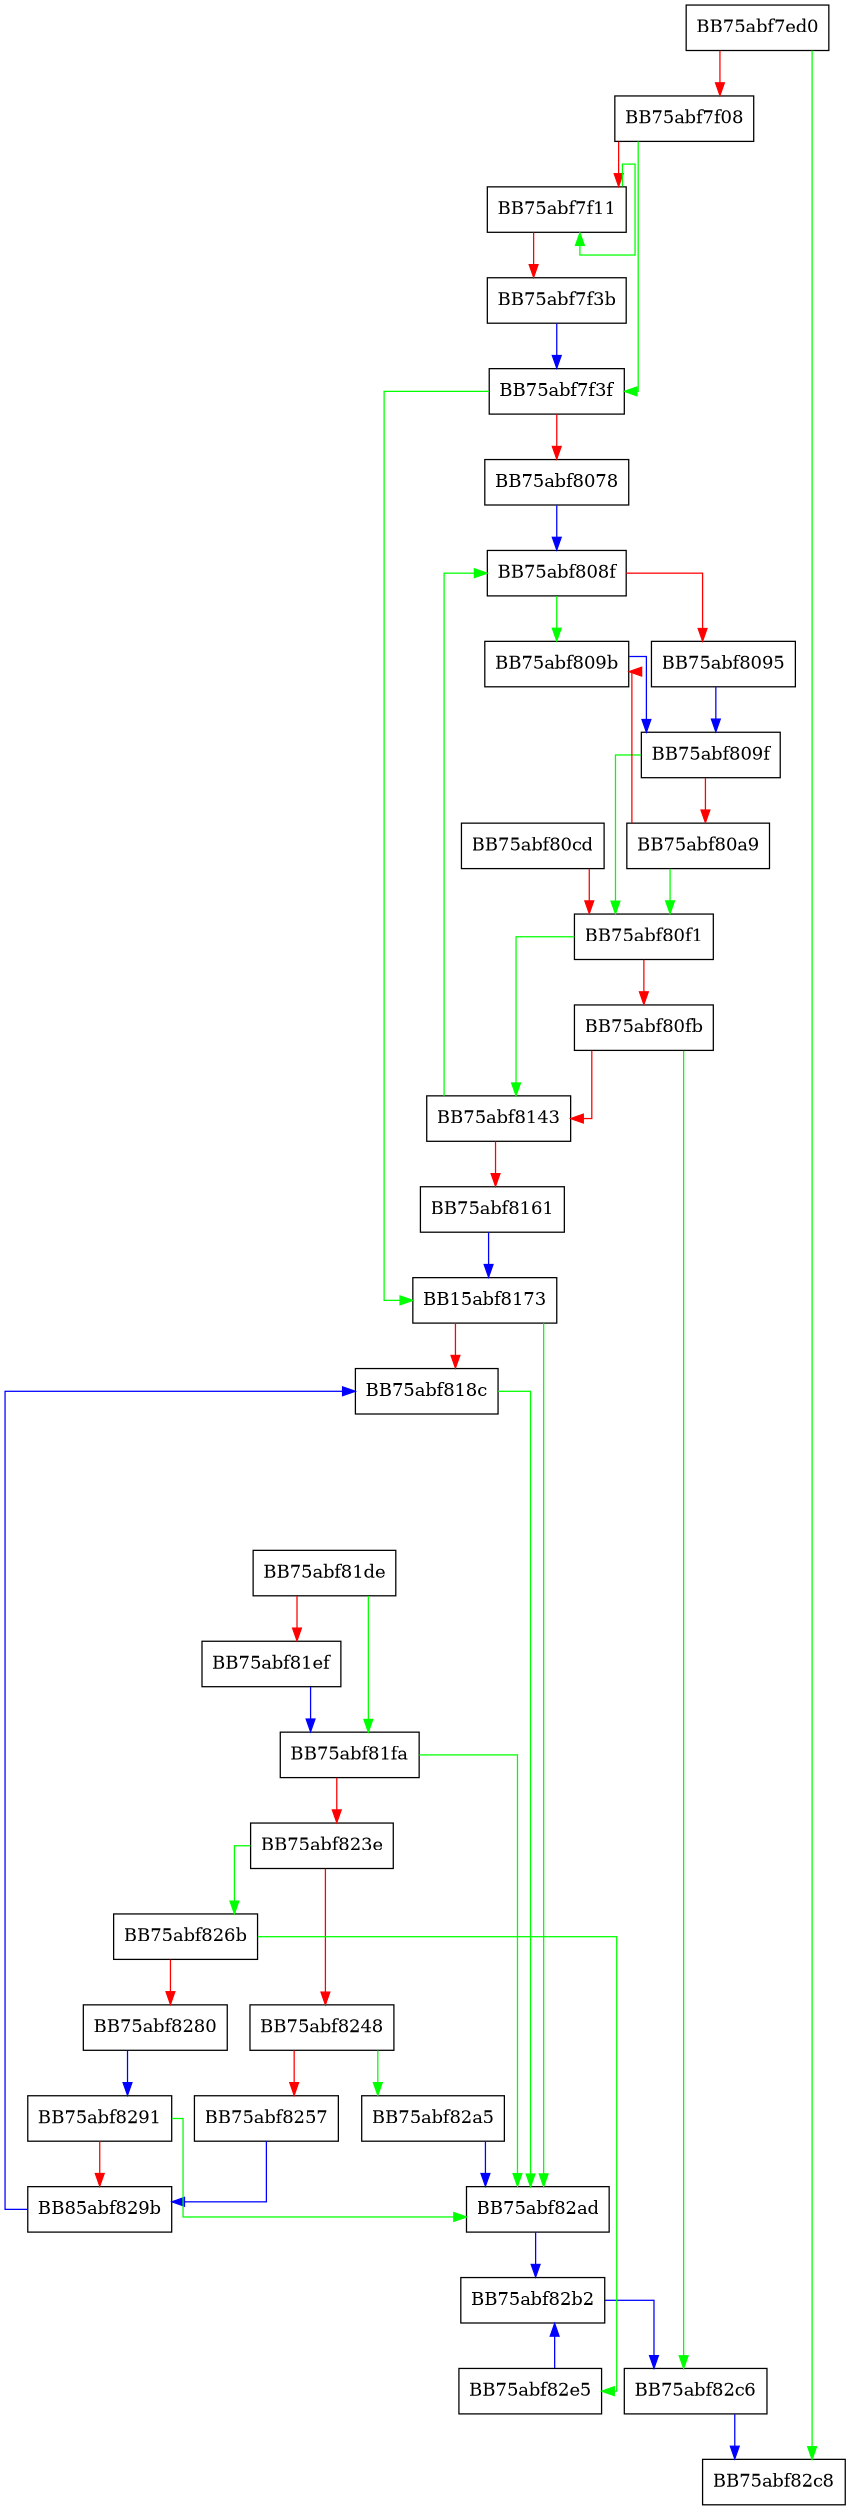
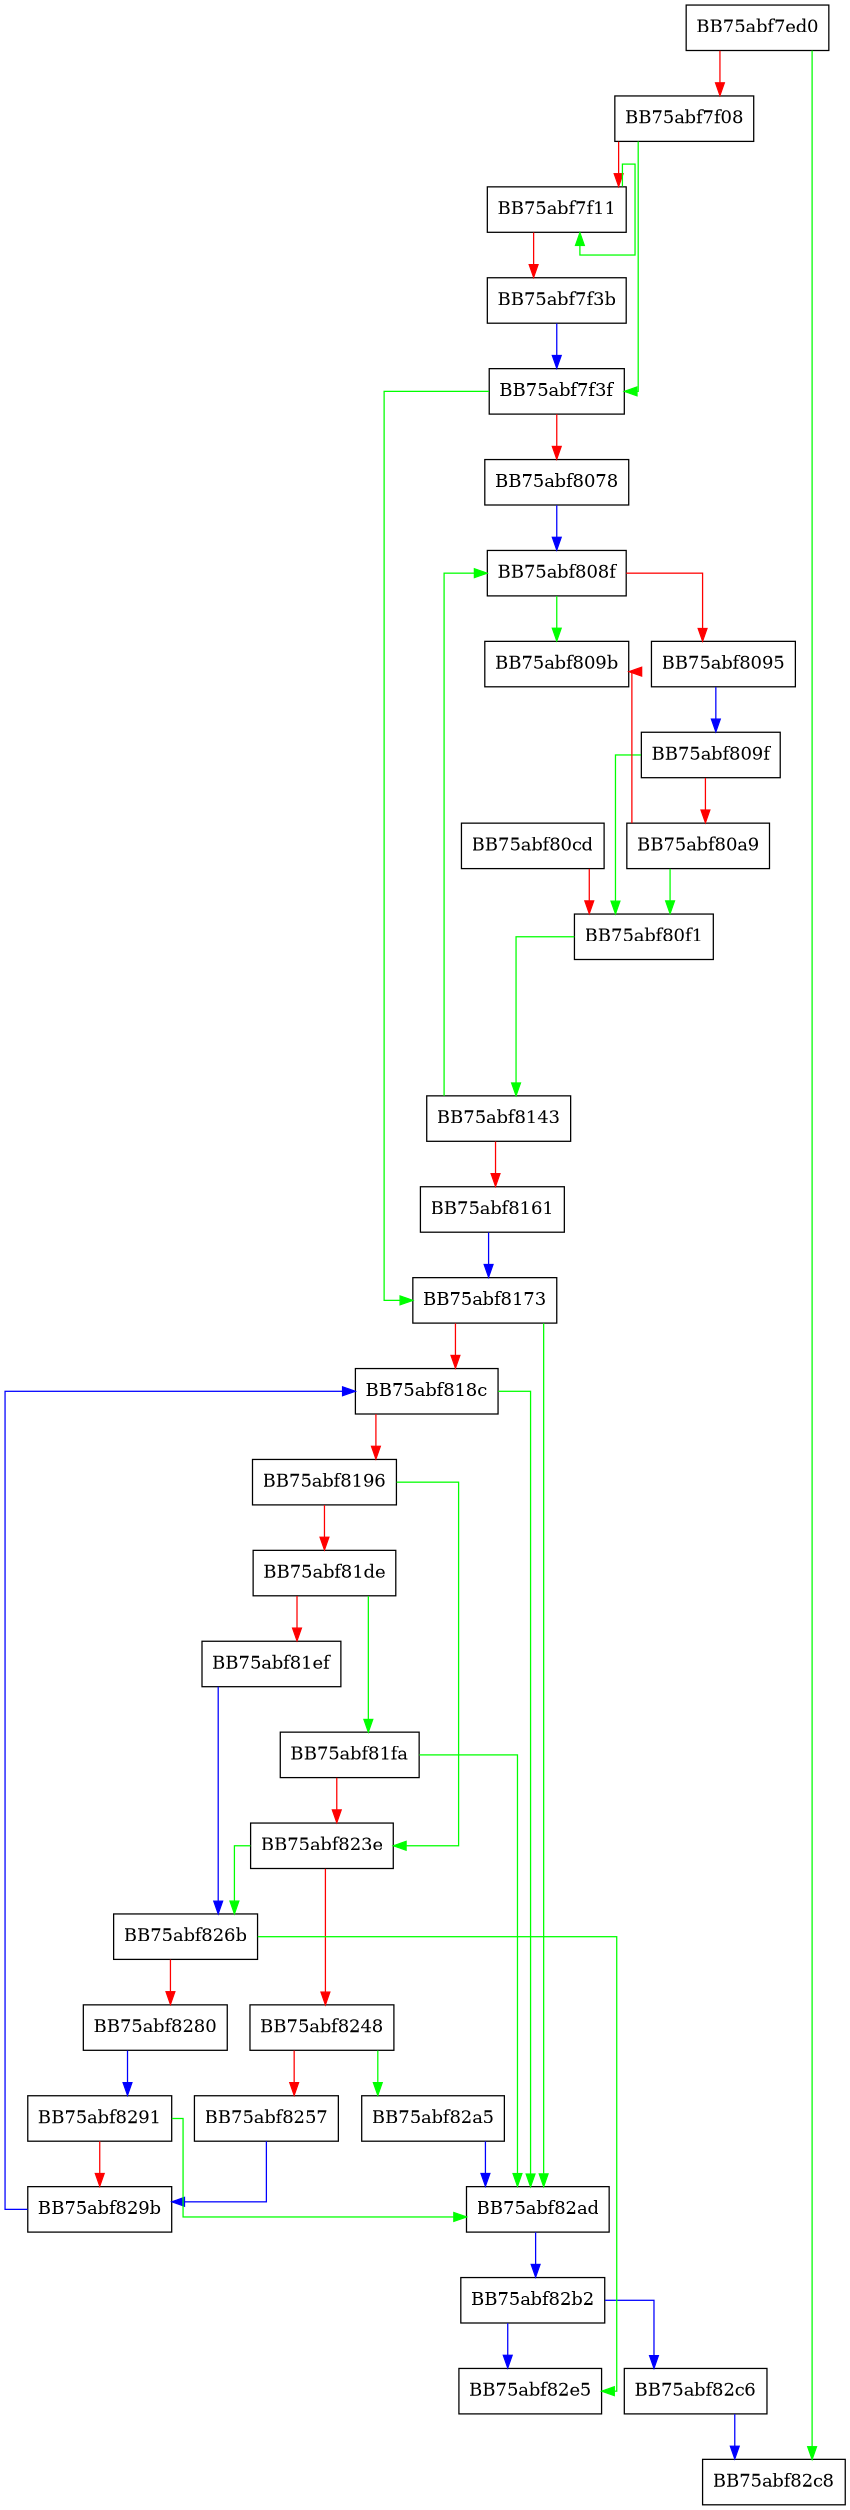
edge "BB75abf809b" -> "BB75abf809f": removed
node "BB75abf80fb": removed
node "BB15abf8173": label "BB15abf8173" -> "BB75abf8173"
node "BB75abf8196": added
edge "BB75abf81ef" -> "BB75abf81fa": now "BB75abf81ef" -> "BB75abf826b"
node "BB85abf829b": label "BB85abf829b" -> "BB75abf829b"
edge "BB75abf82e5" -> "BB75abf82b2": reversed
